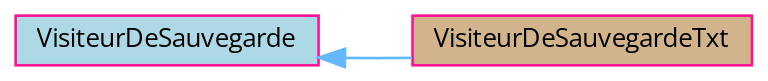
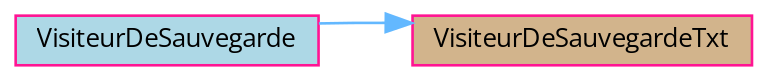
edge "VisiteurDeSauvegardeTxt" -> "VisiteurDeSauvegarde": reversed
